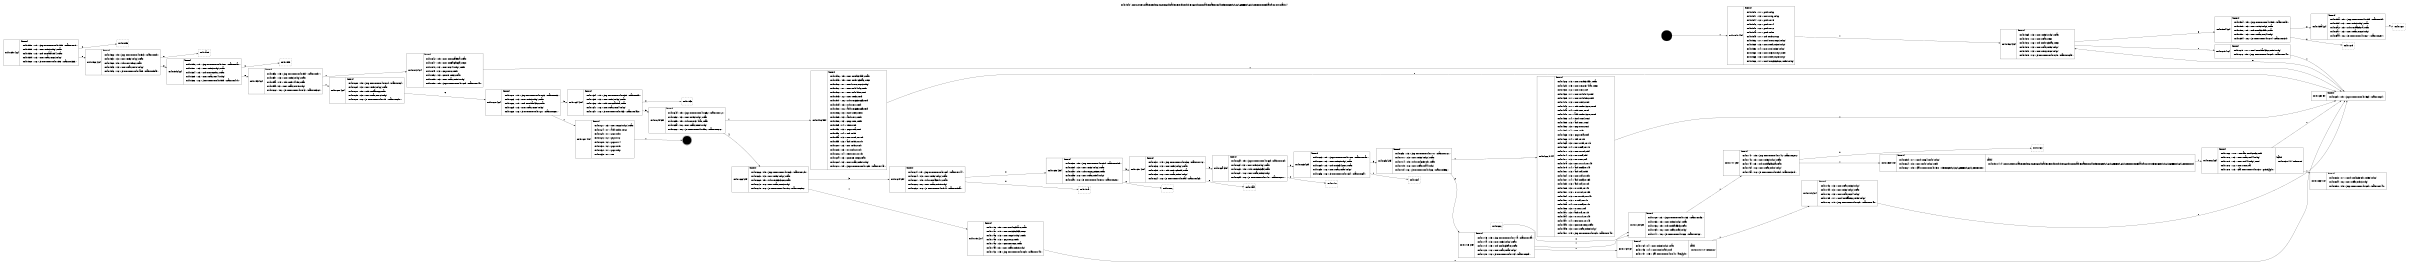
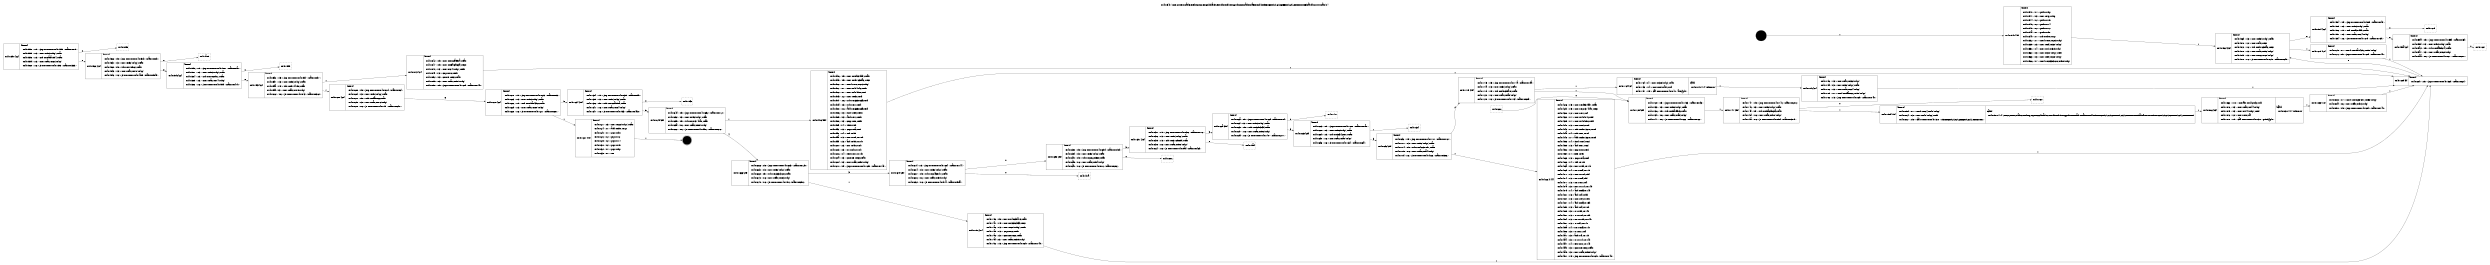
edge "0x40186c [23]" -> "0x401c8b [5]": now "0x401883 [18]" -> "0x401c8b [5]"
